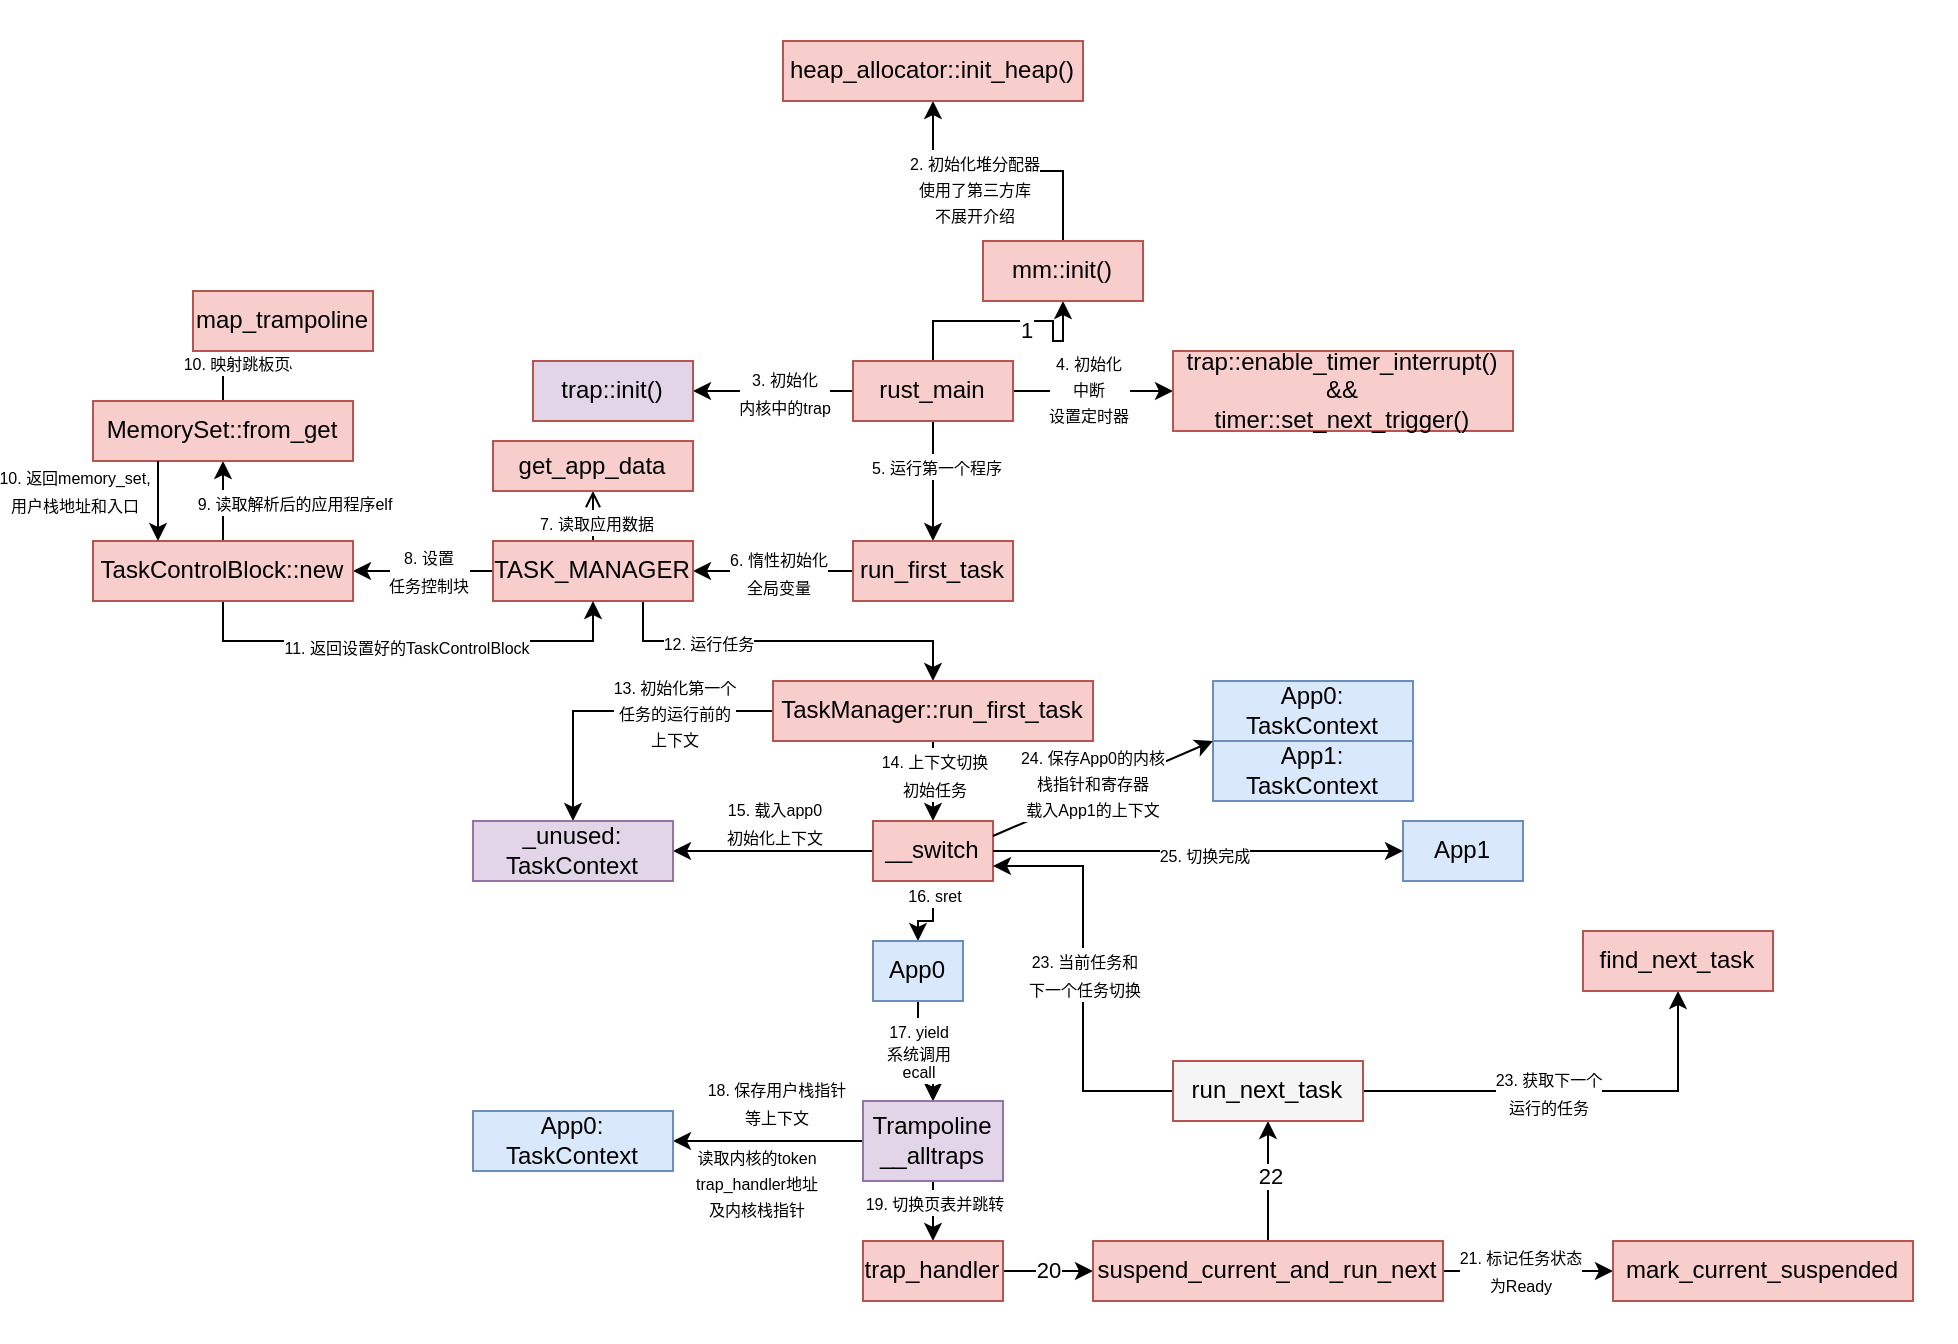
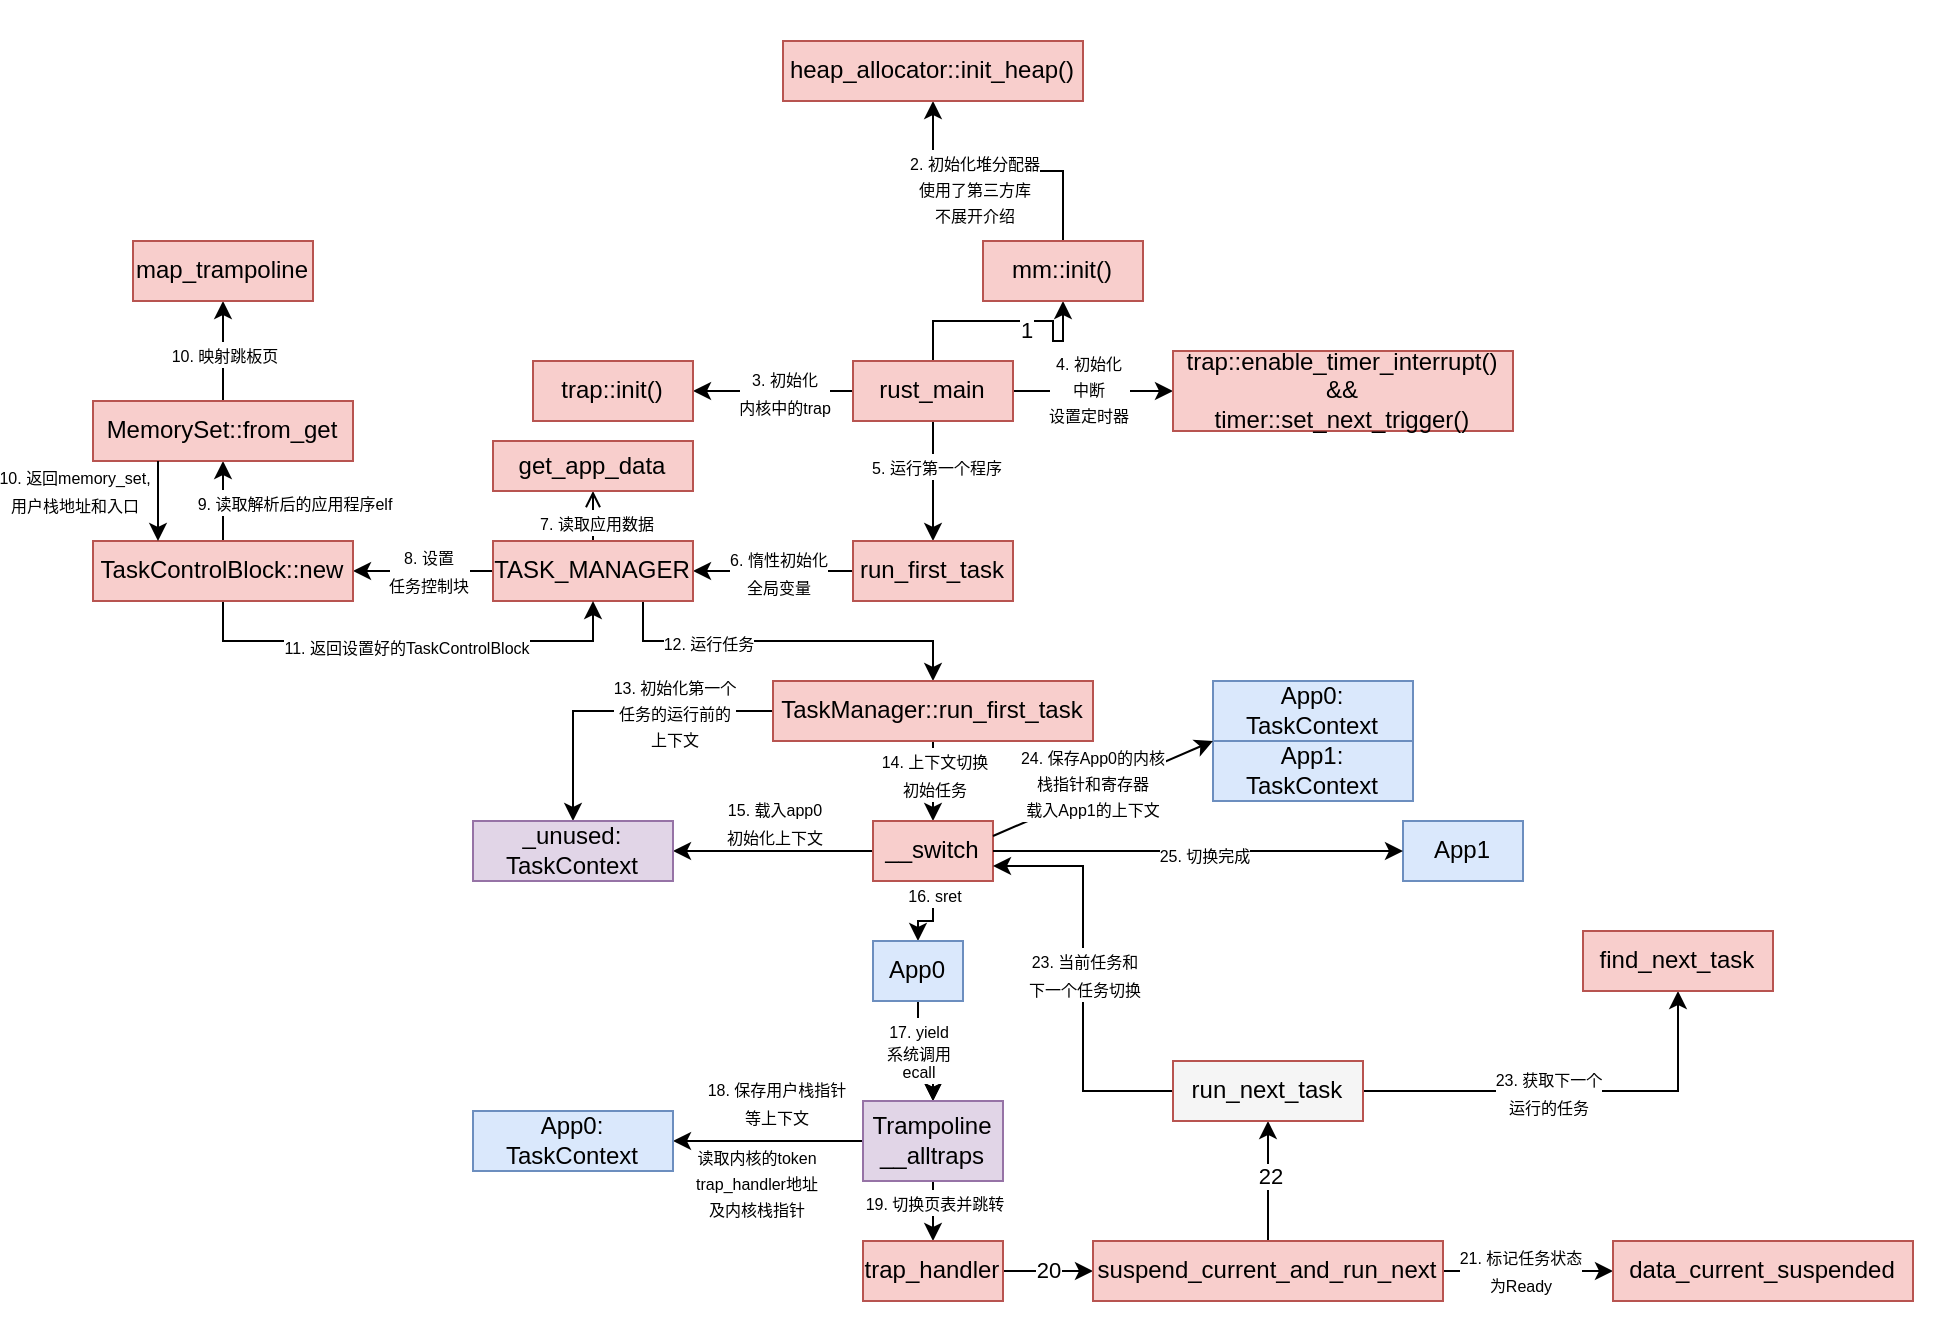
node "map_trampoline": moved (283, 321) -> (223, 271)
node "trap::init()": fillcolor #e1d5e7 -> #f8cecc
node "mark_current_suspended": label "mark_current_suspended" -> "data_current_suspended"
